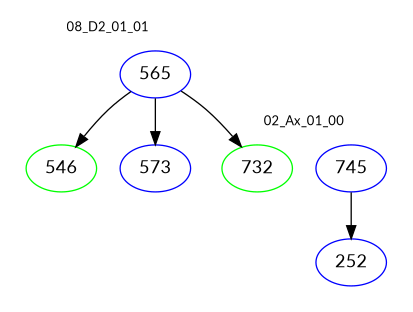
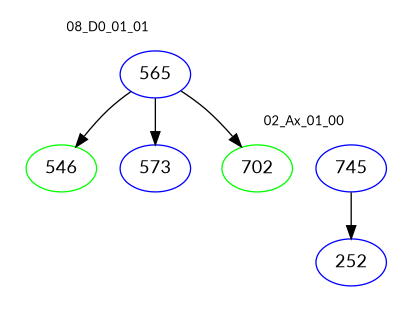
cluster "08_D2_01_01": label "08_D2_01_01" -> "08_D0_01_01"
node "732": label "732" -> "702"
